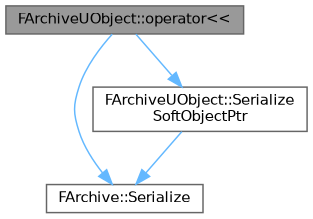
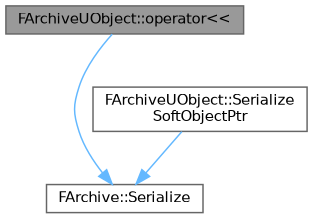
edge "FArchiveUObject::operator<<" -> "FArchiveUObject::Serialize SoftObjectPtr": removed
